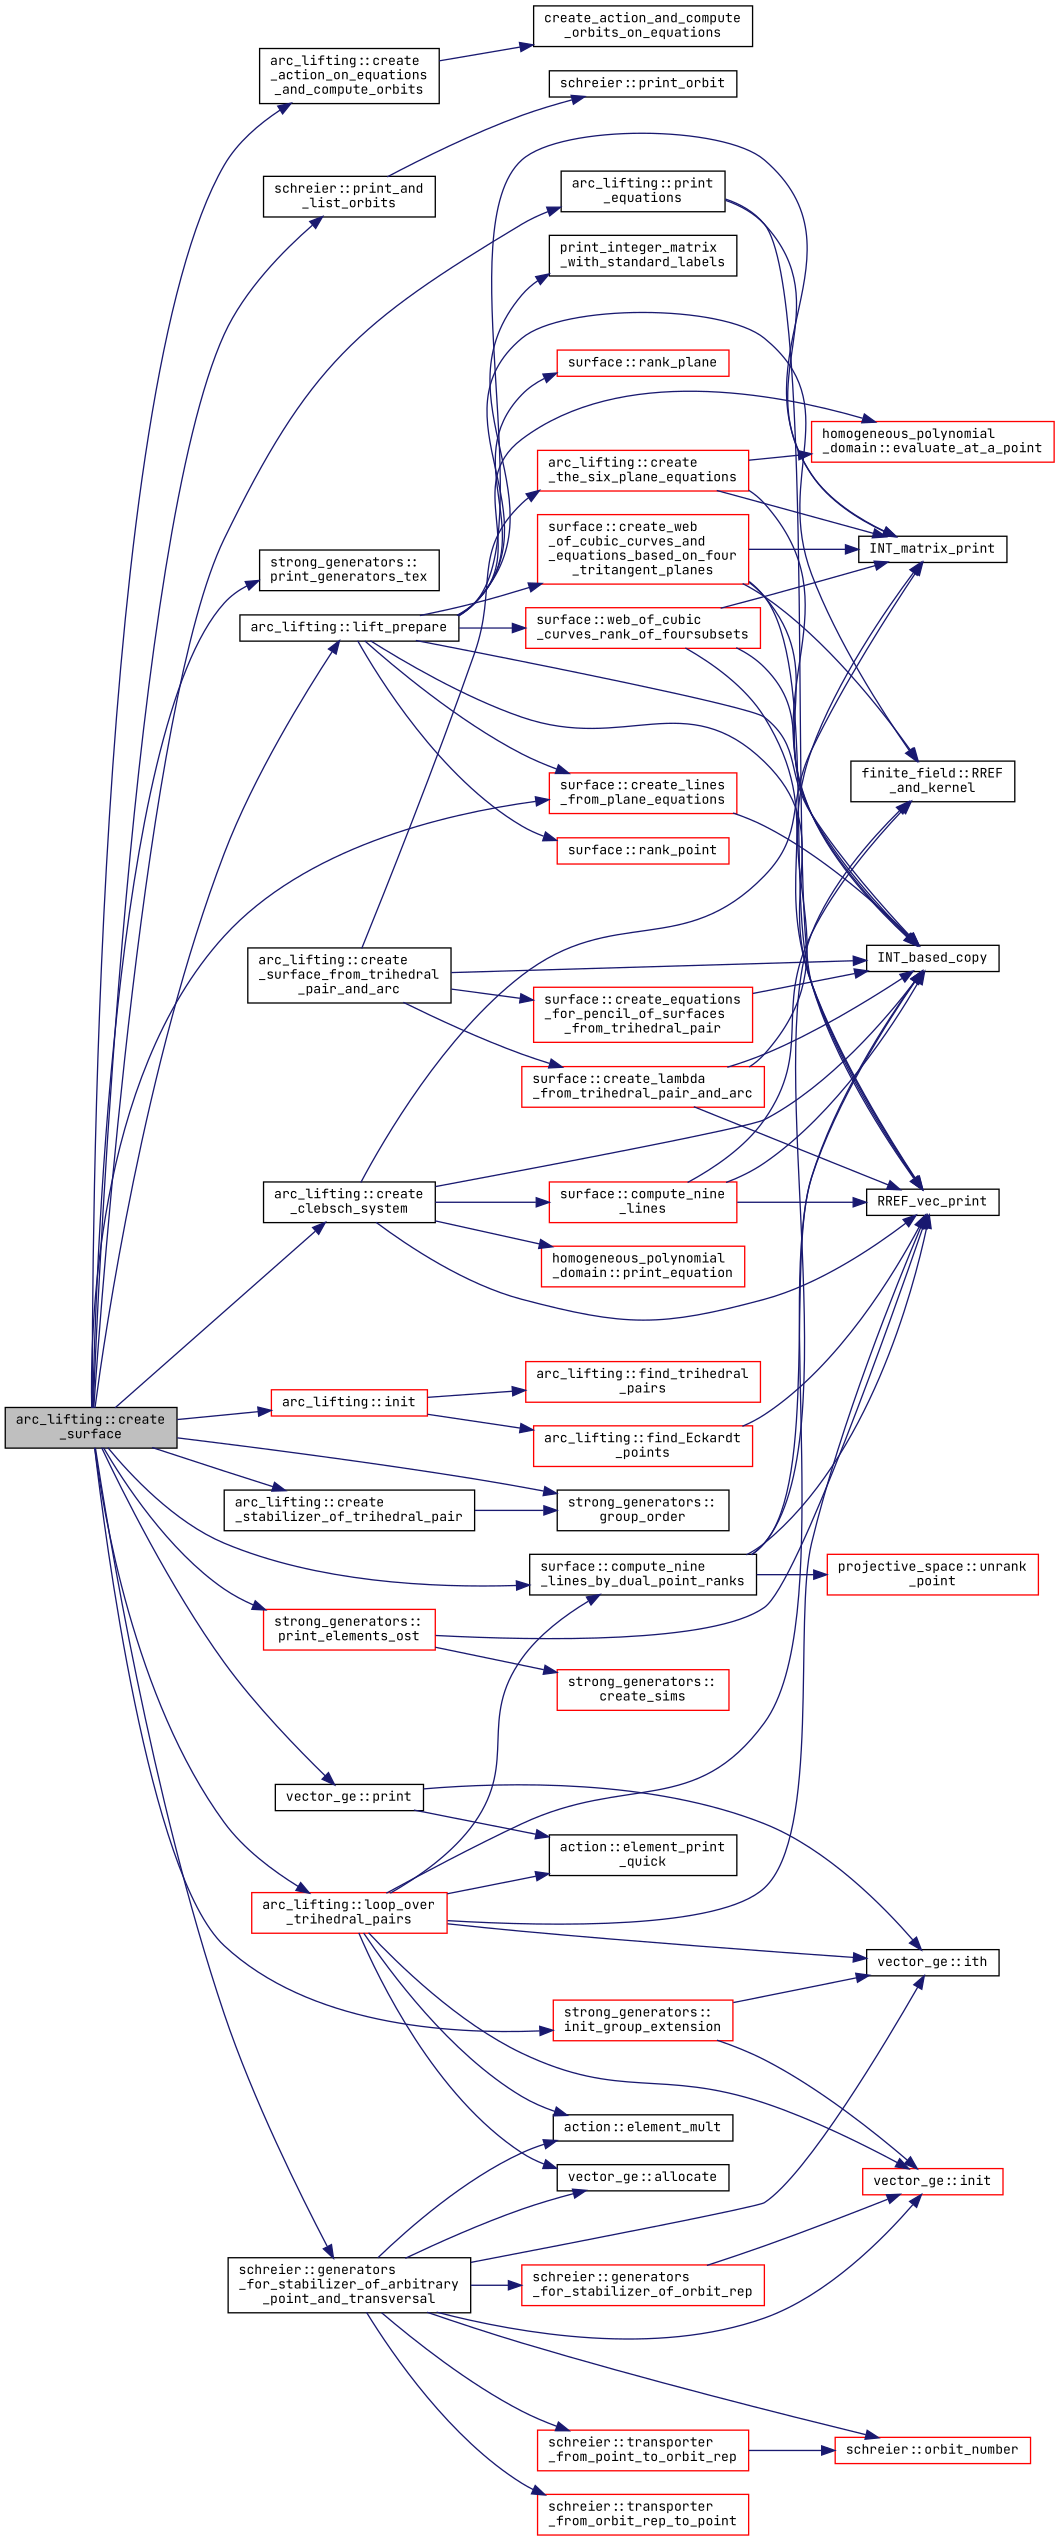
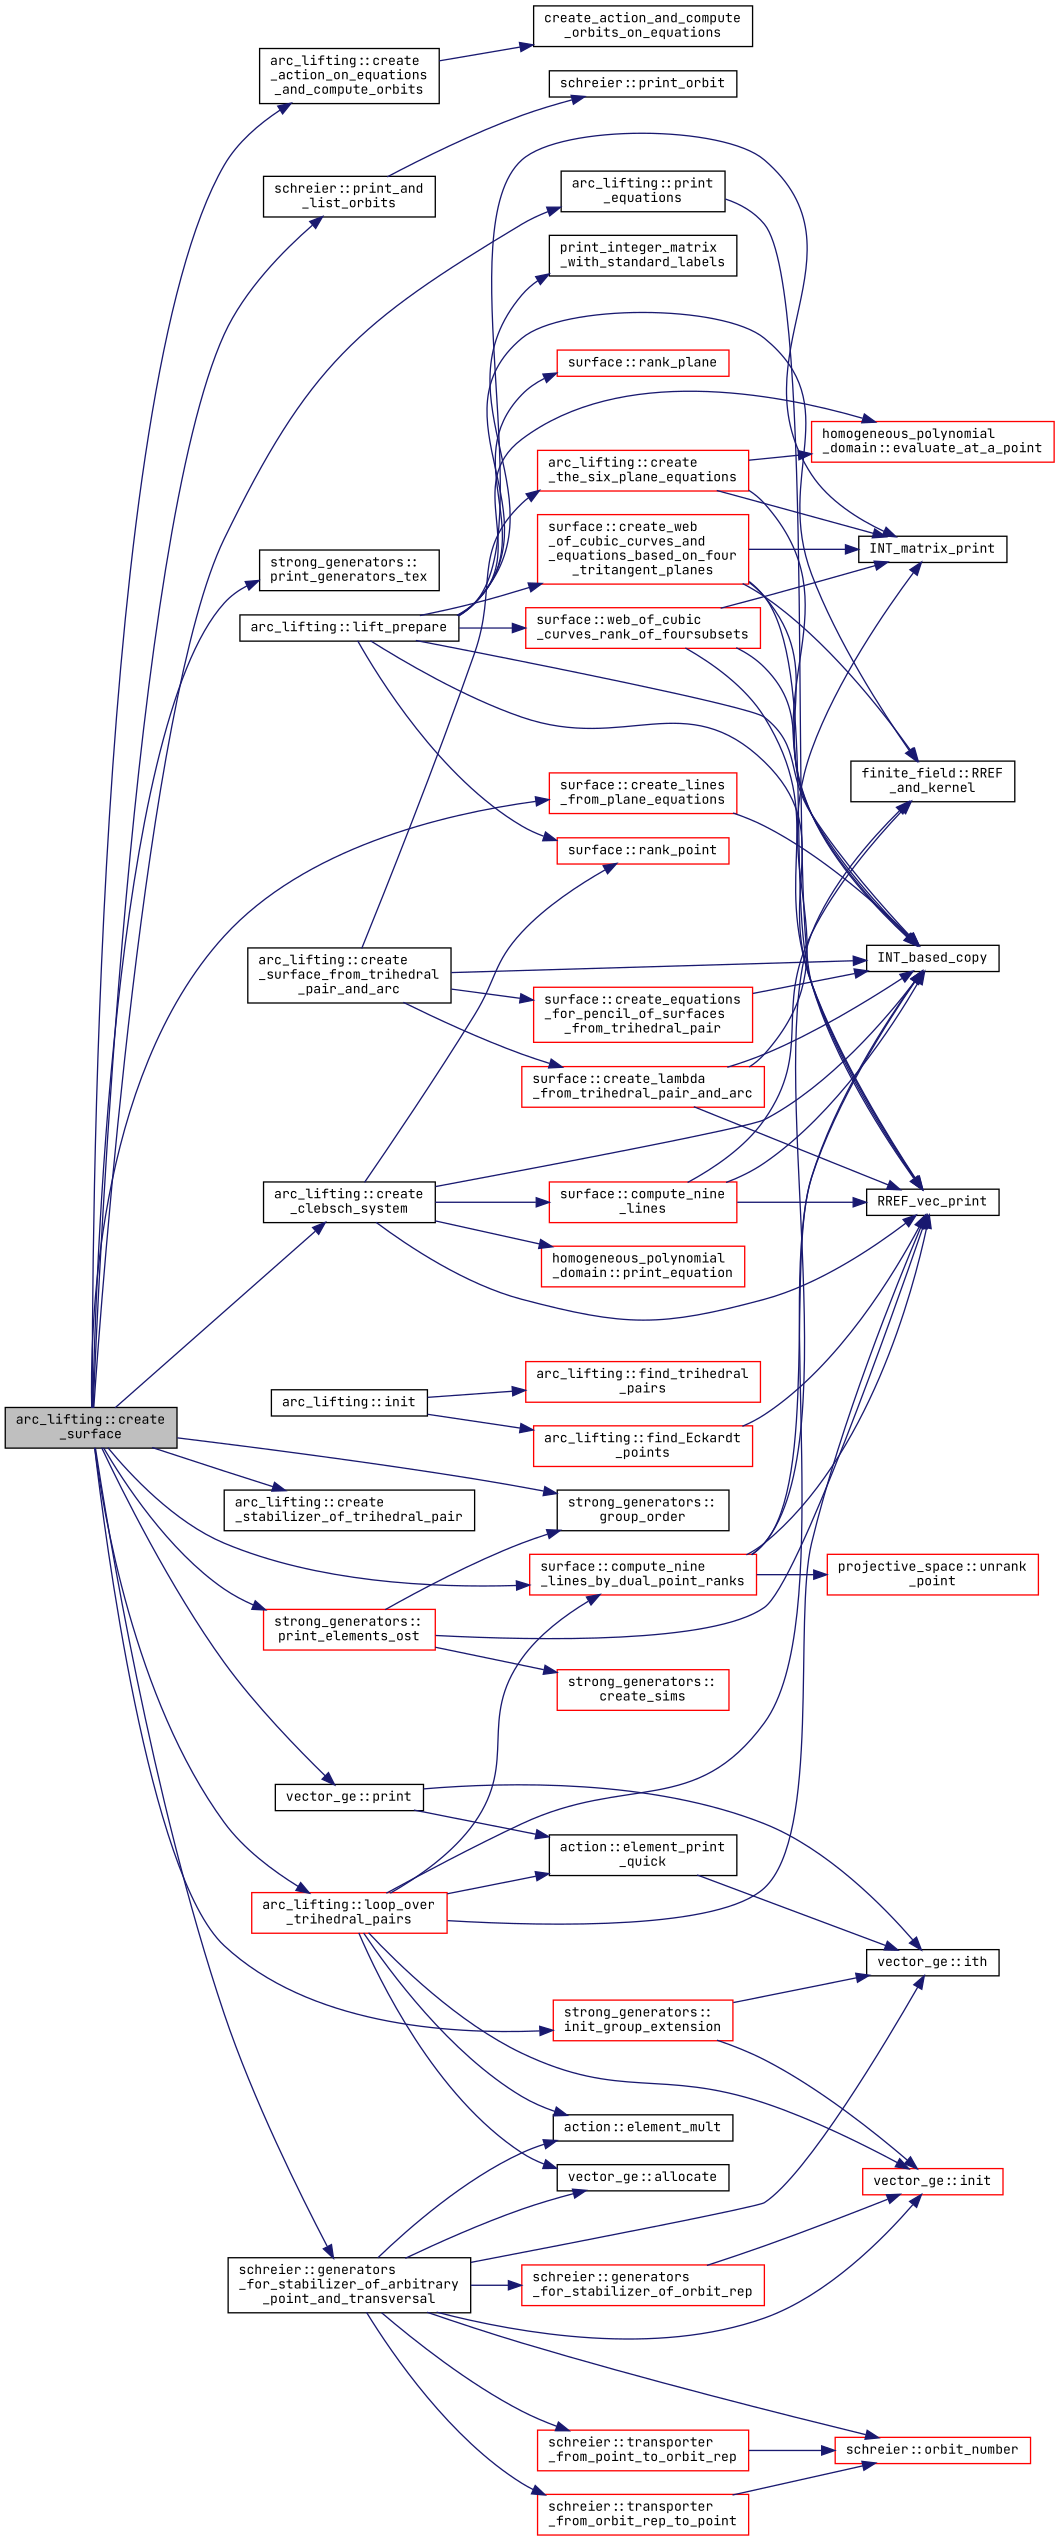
edge "arc_lifting::print _equations" -> "INT_matrix_print": removed
edge "arc_lifting::lift_prepare" -> "surface::create_lines _from_plane_equations": removed
edge "arc_lifting::create _clebsch_system" -> "INT_matrix_print": now "arc_lifting::create _clebsch_system" -> "surface::rank_point"
edge "arc_lifting::create _surface" -> "arc_lifting::lift_prepare": removed
node "arc_lifting::init": color red -> black
edge "arc_lifting::create _surface" -> "arc_lifting::init": removed
edge "arc_lifting::create _stabilizer_of_trihedral_pair" -> "strong_generators:: group_order": now "strong_generators:: print_elements_ost" -> "strong_generators:: group_order"
node "surface::compute_nine _lines_by_dual_point_ranks": color black -> red
edge "arc_lifting::loop_over _trihedral_pairs" -> "vector_ge::ith": now "action::element_print _quick" -> "vector_ge::ith"
edge "schreier::transporter _from_orbit_rep_to_point" -> "schreier::orbit_number": added
